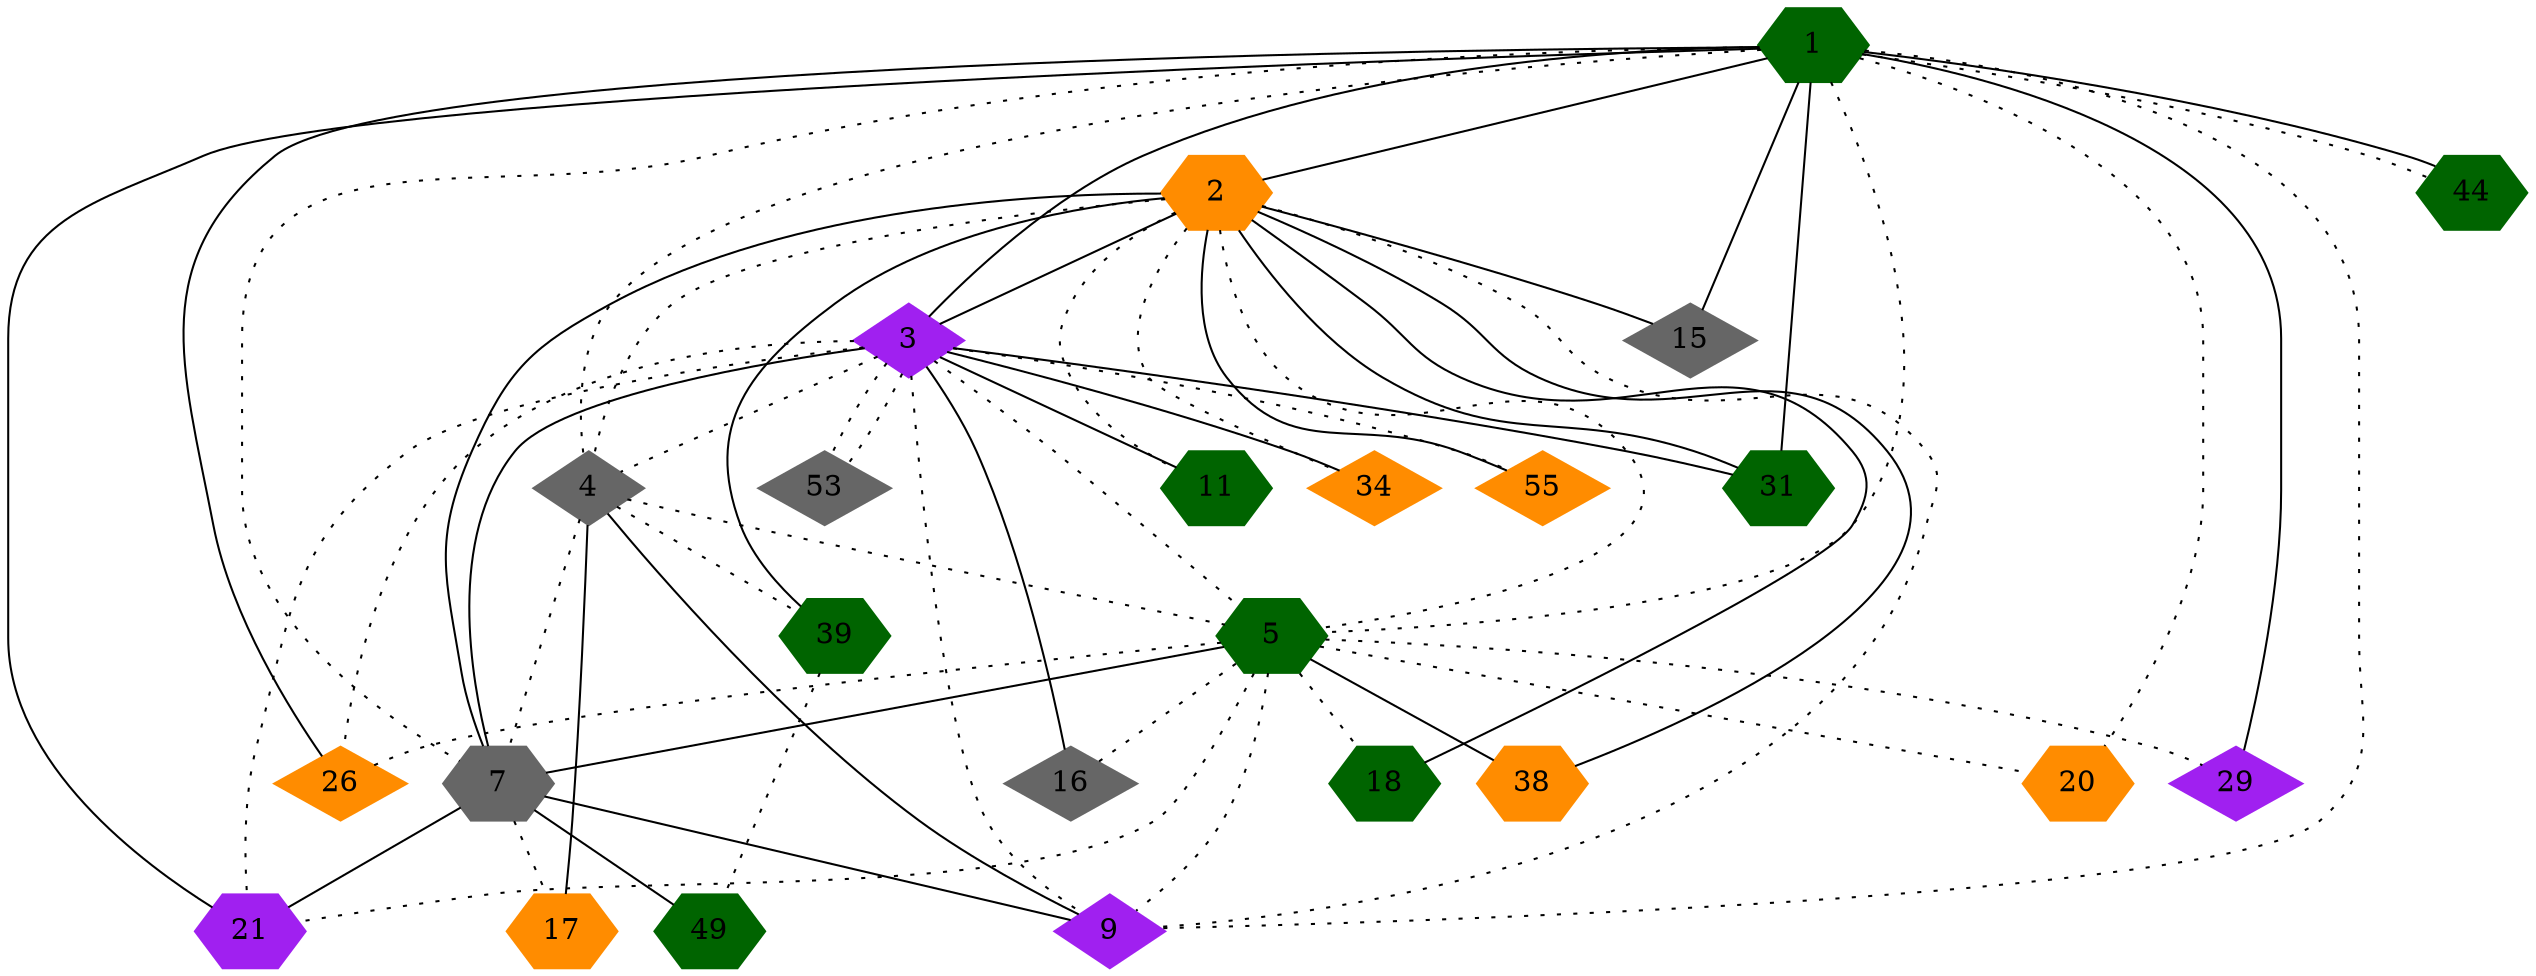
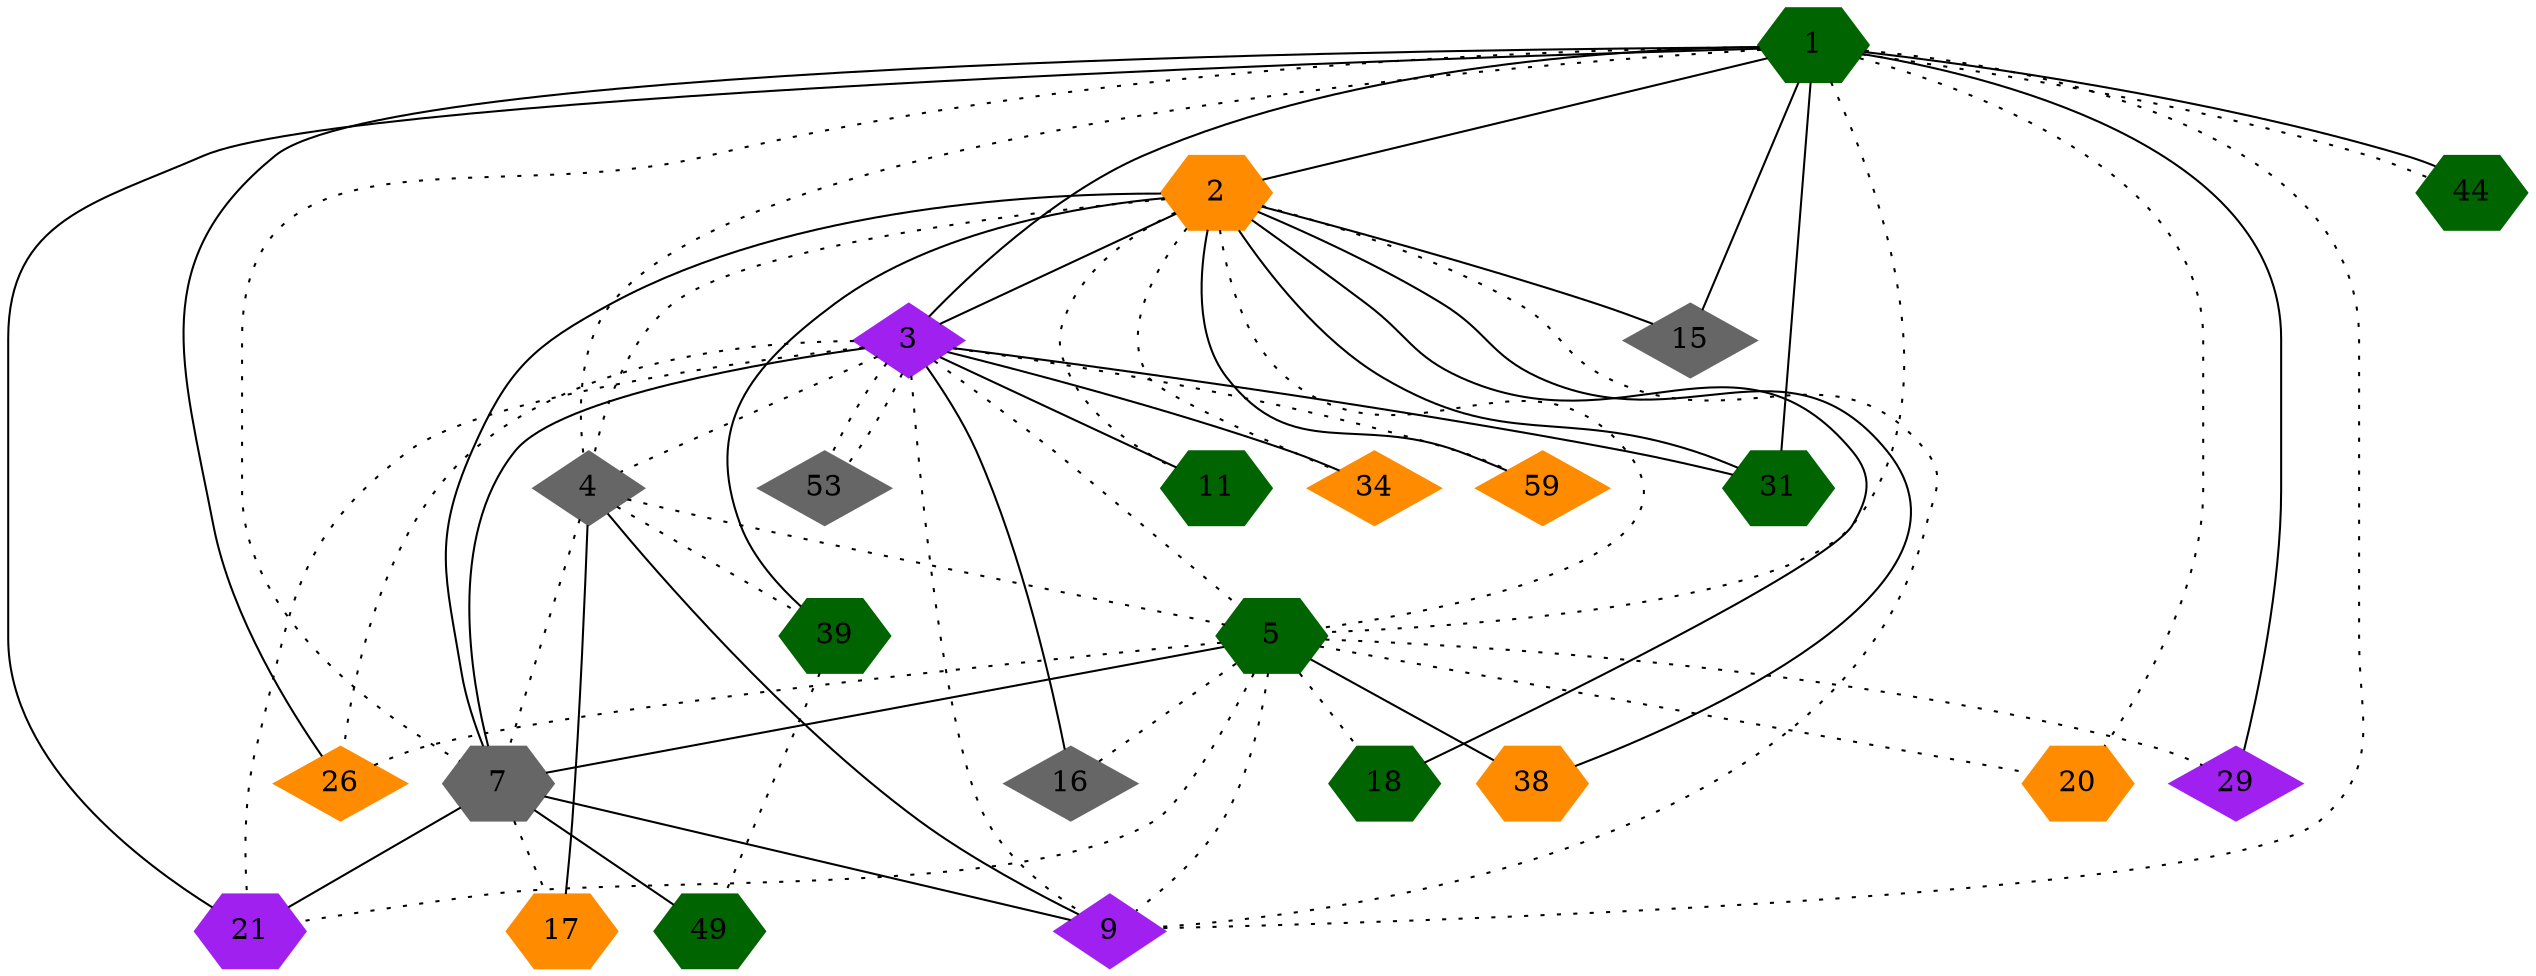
node "55": label "55" -> "59"
